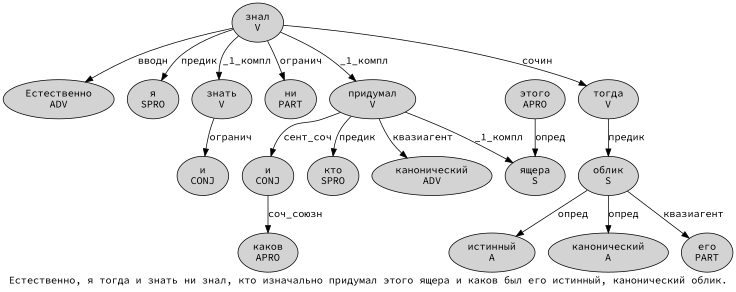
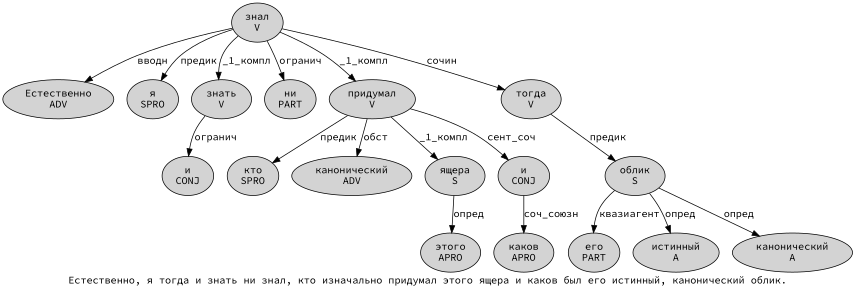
edge "этого APRO" -> "ящера S": reversed
edge "придумал V" -> "канонический ADV": label "квазиагент" -> "обст"
